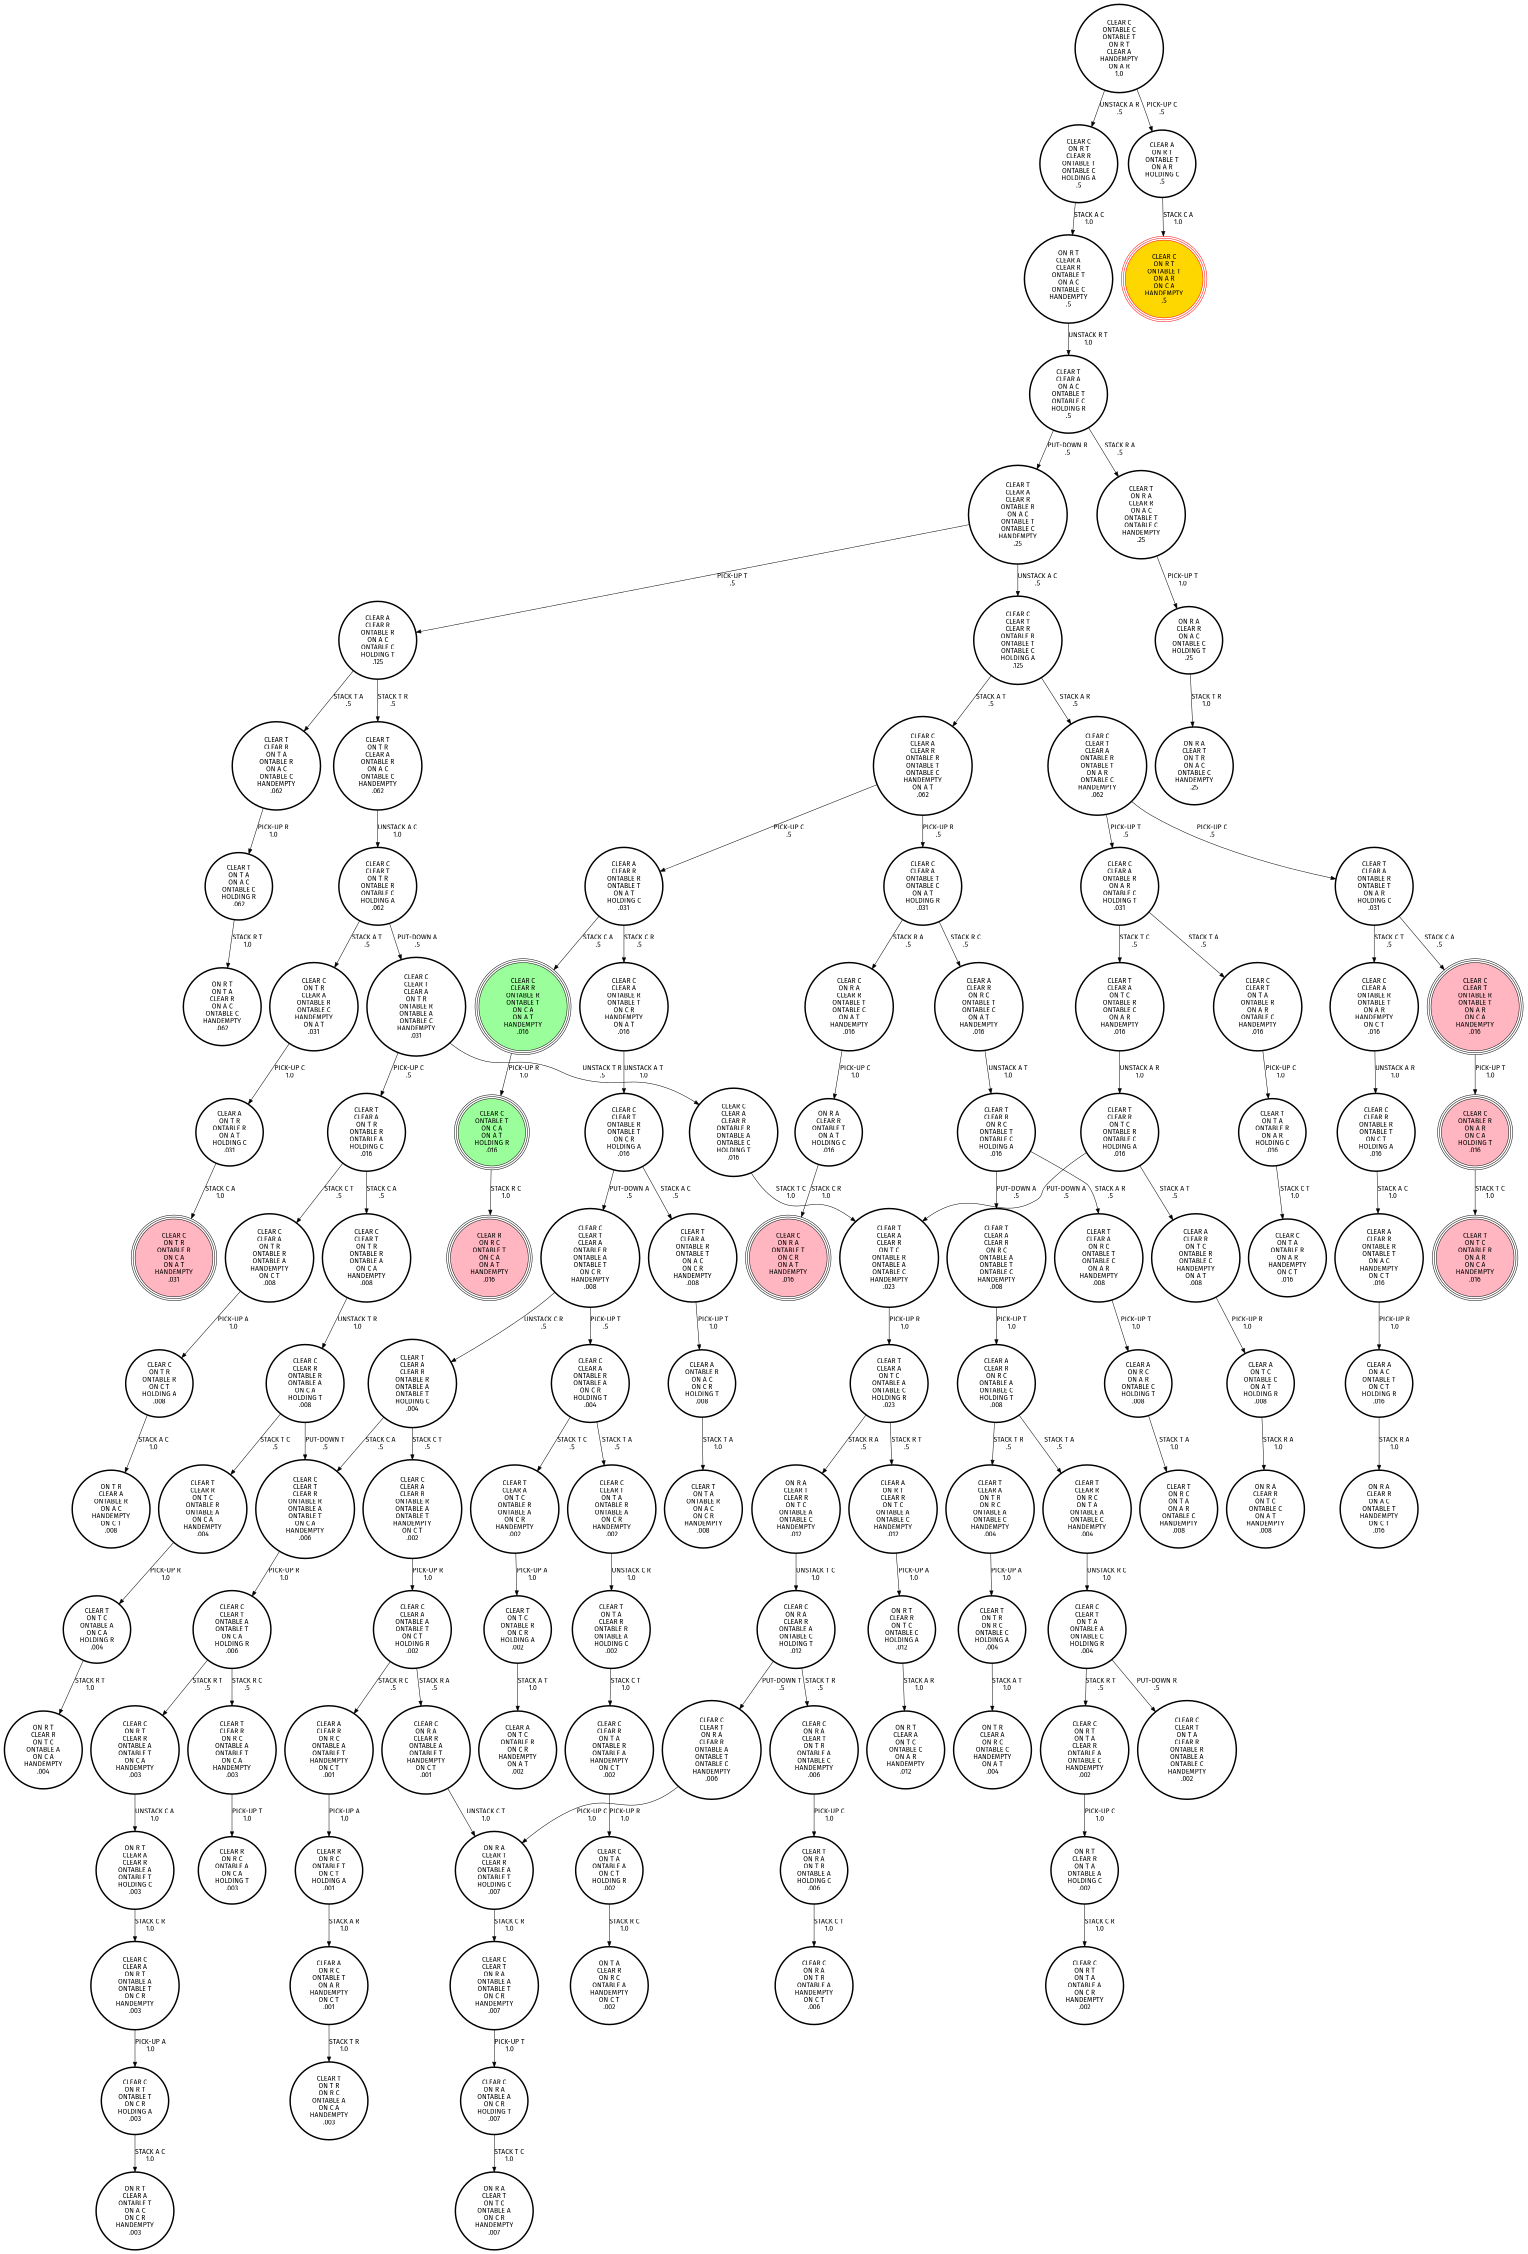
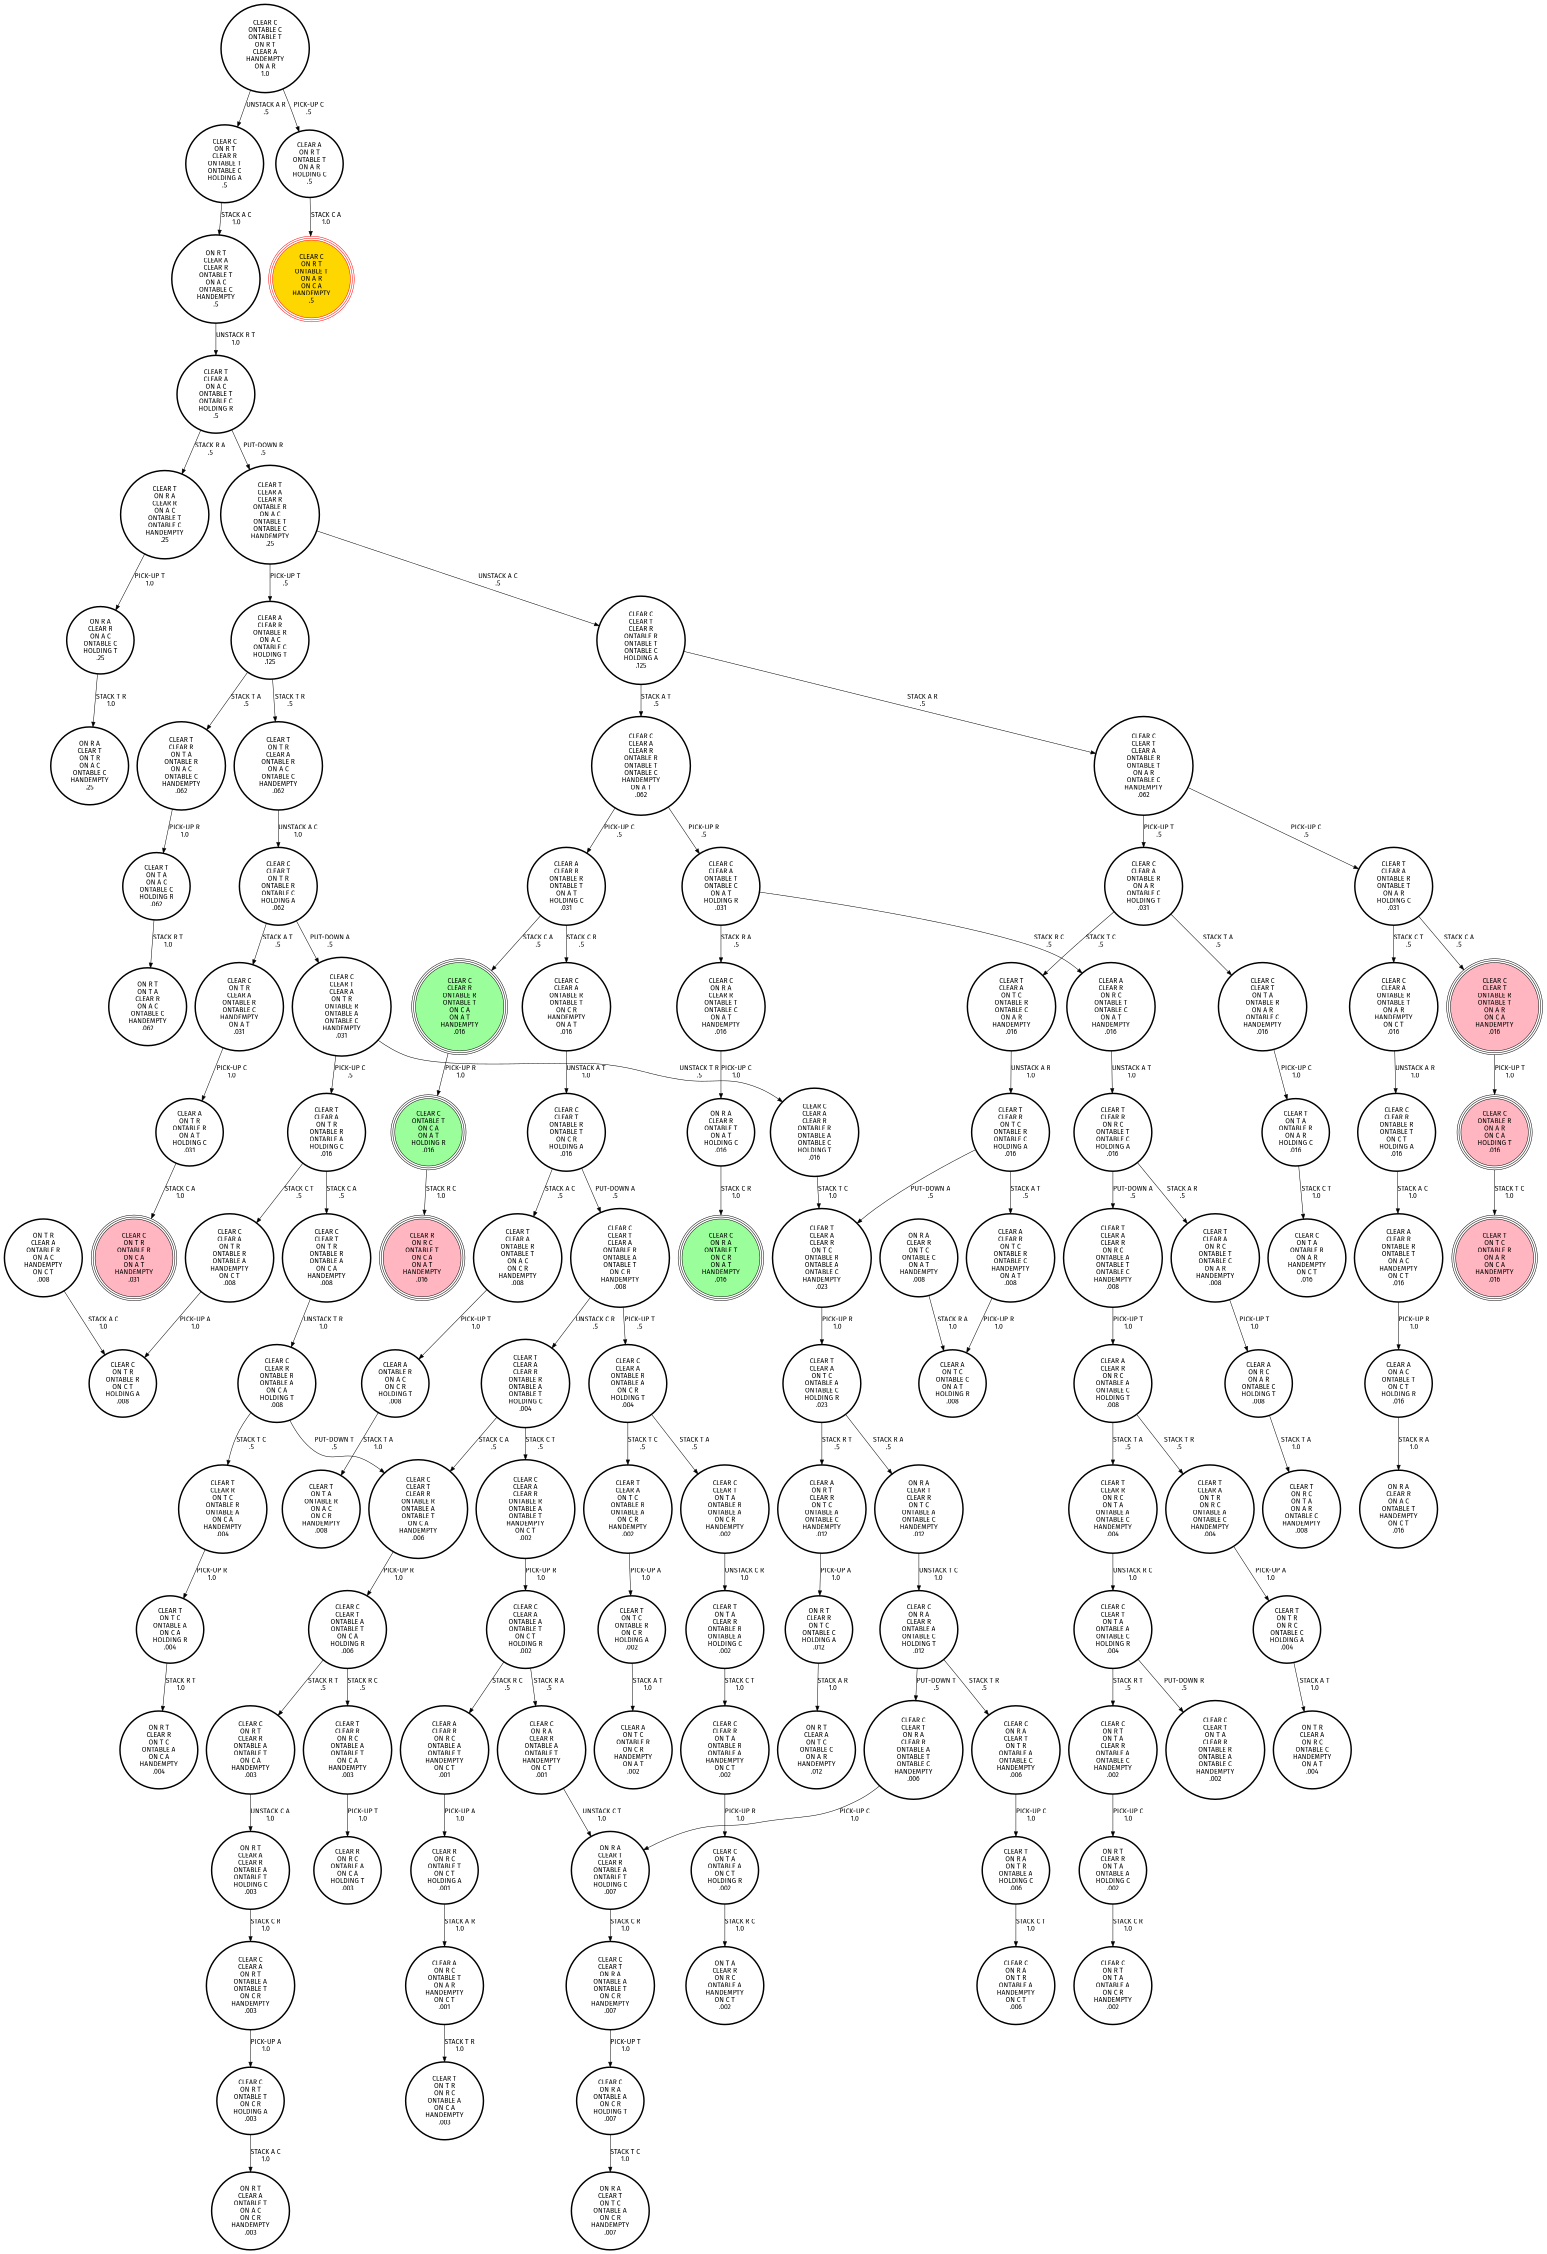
node "CLEAR C ON R A ONTABLE T ON C R ON A T HANDEMPTY .016": fillcolor lightpink -> palegreen1
edge "CLEAR C ON T R ONTABLE R ON C T HOLDING A .008" -> "ON T R CLEAR A ONTABLE R ON A C HANDEMPTY ON C T .008": reversed
edge "CLEAR A ON T C ONTABLE C ON A T HOLDING R .008" -> "ON R A CLEAR R ON T C ONTABLE C ON A T HANDEMPTY .008": reversed
